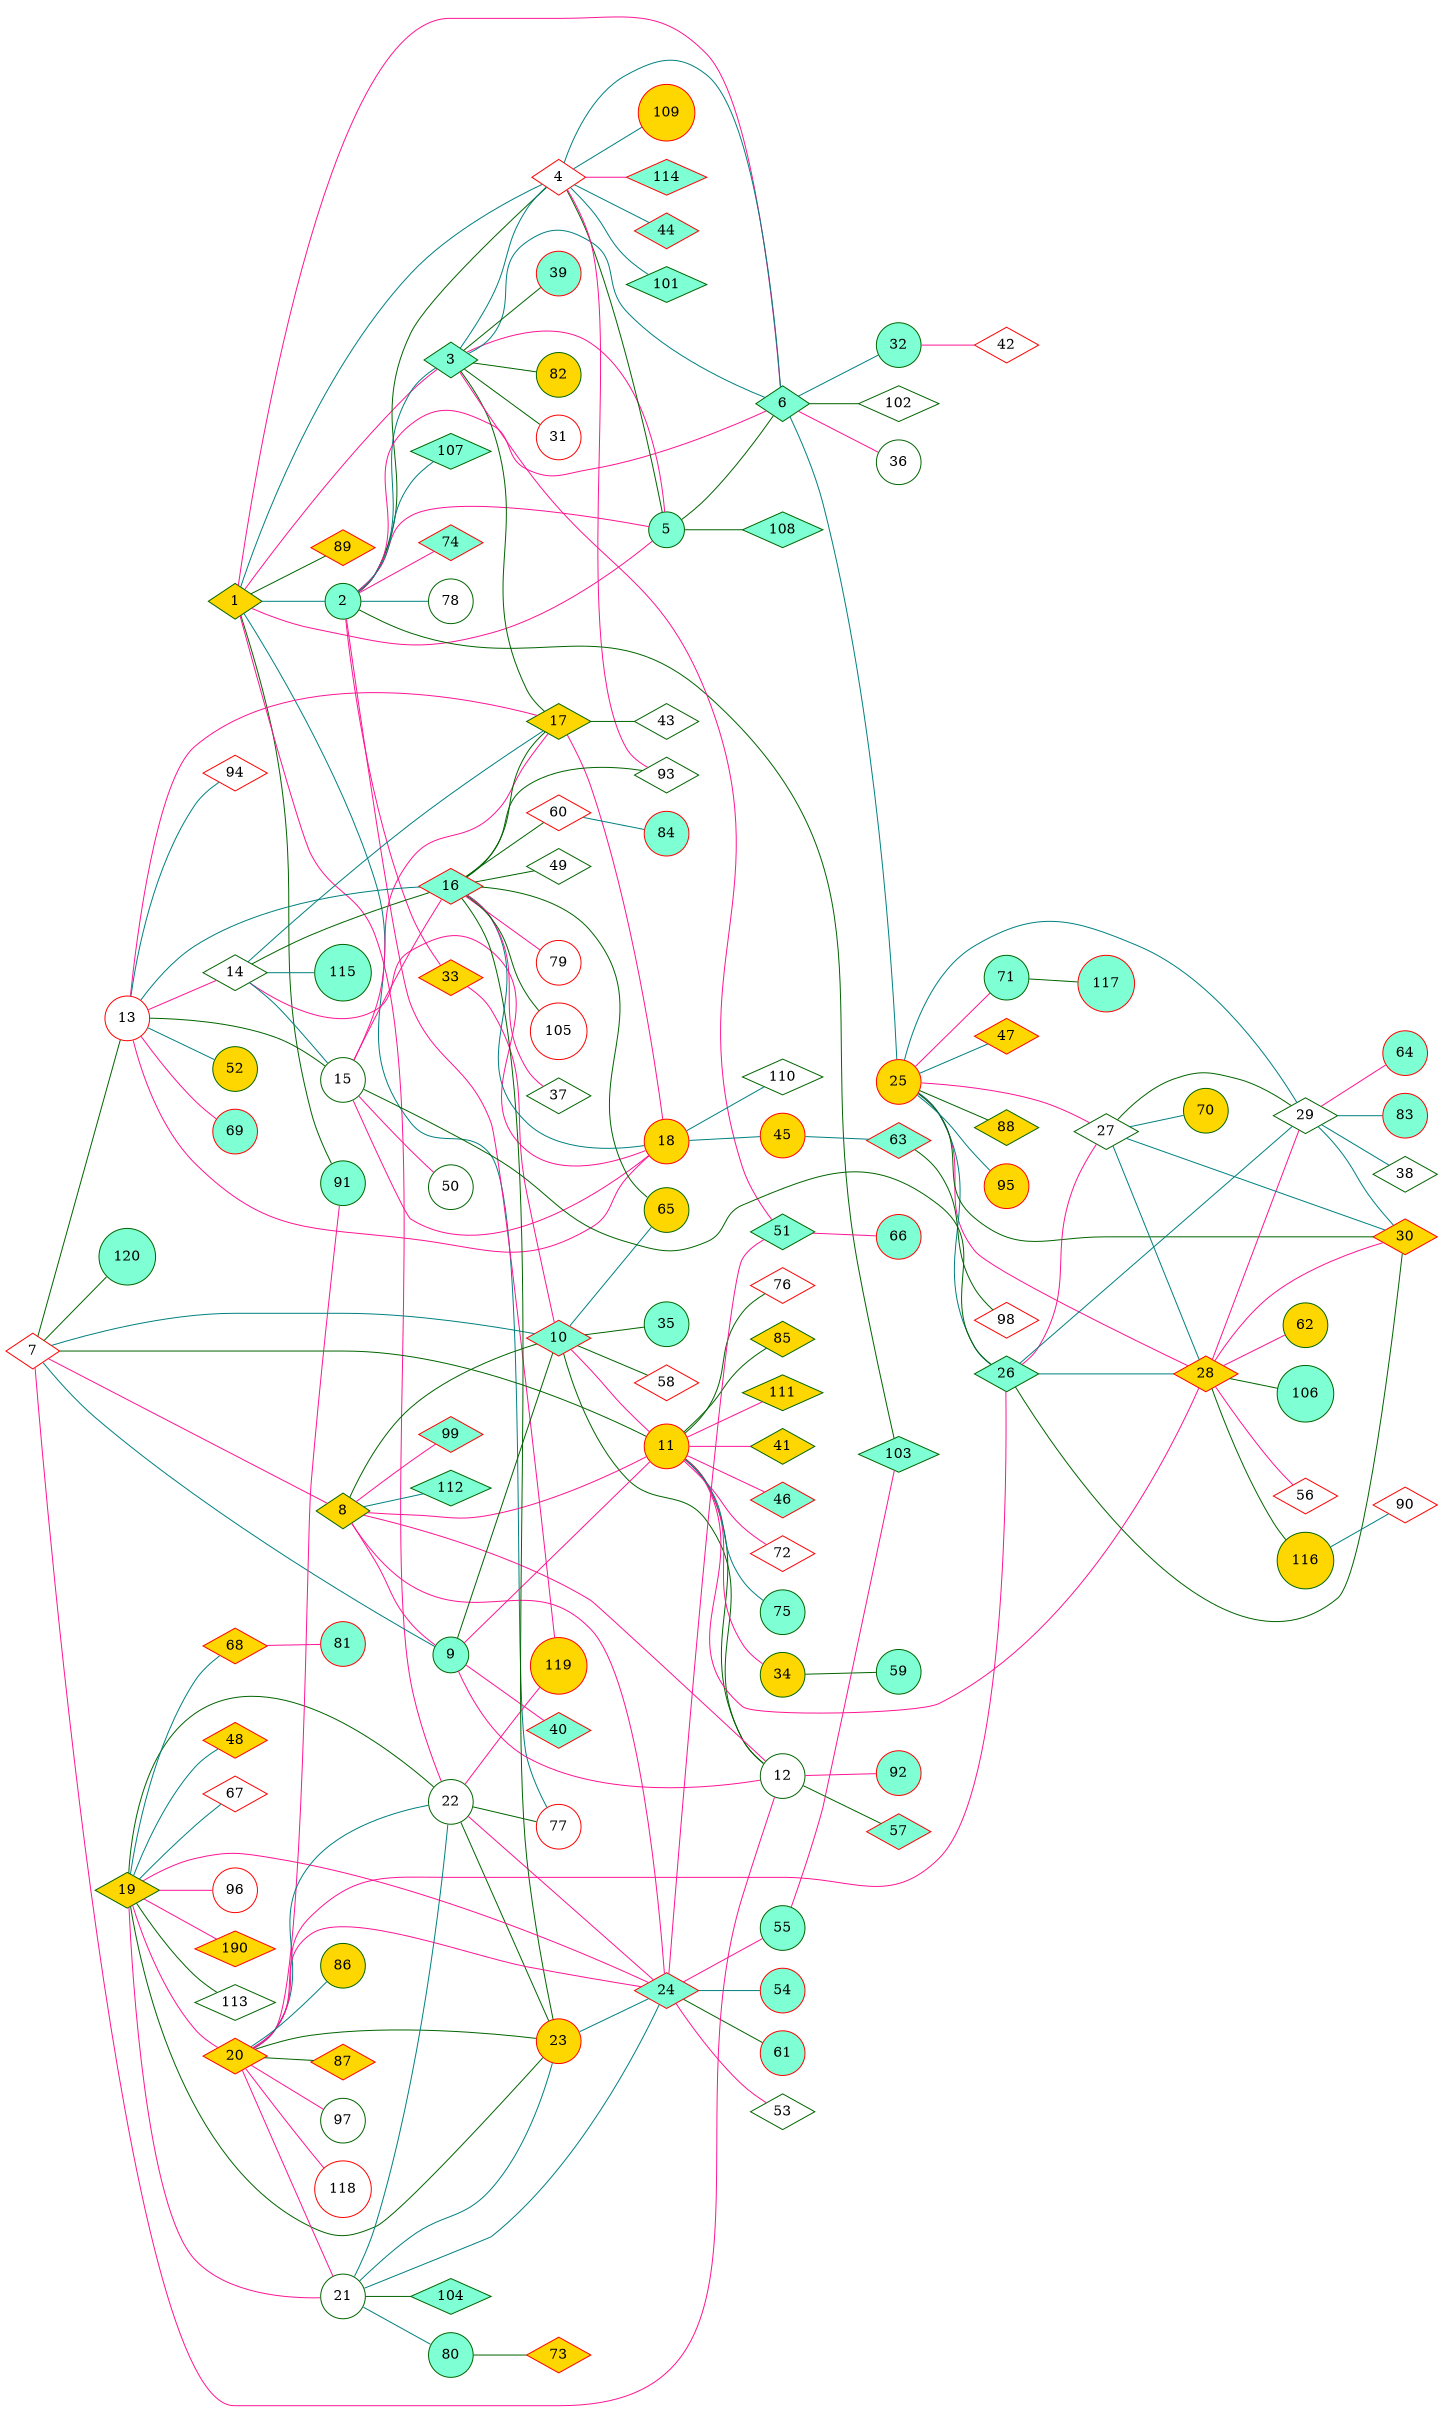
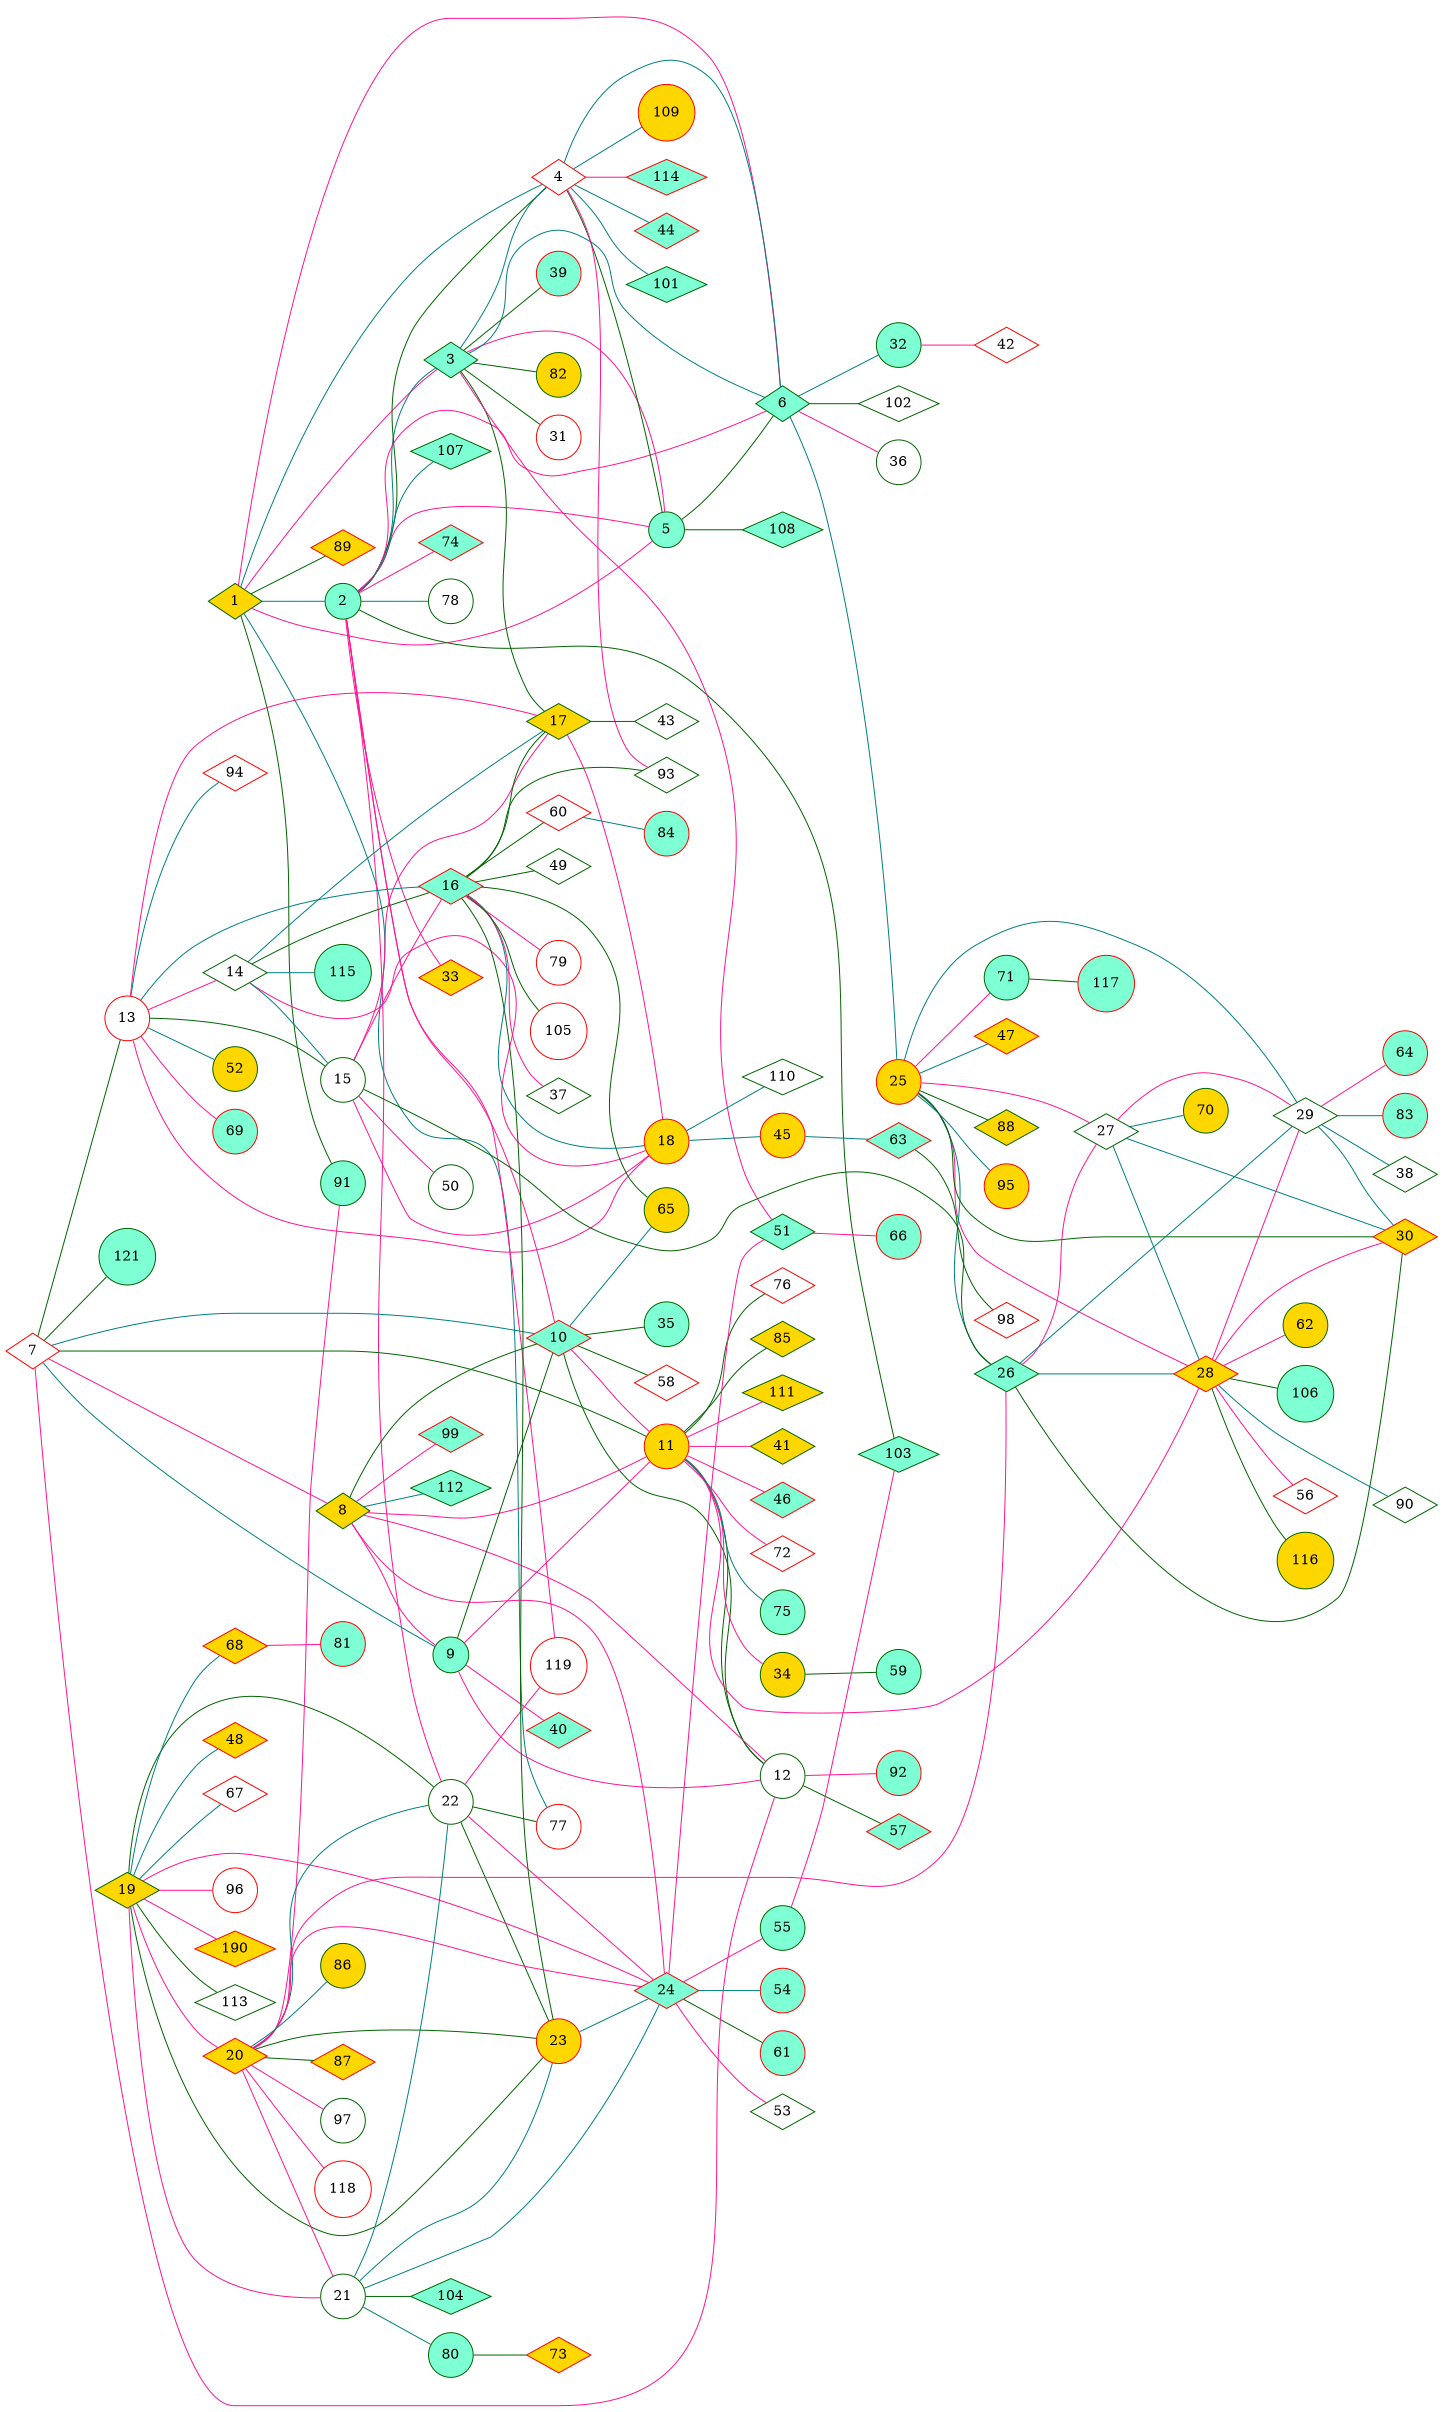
edge "29" -- "27": color darkgreen -> deeppink
edge "1" -- "22": now "2" -- "22"
edge "33" -- "10": now "2" -- "10"
node "120": label "120" -> "121"
node "90": color red -> darkgreen
edge "90" -- "116": now "90" -- "28"
node "119": fillcolor gold -> white
